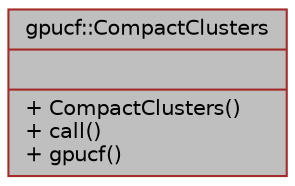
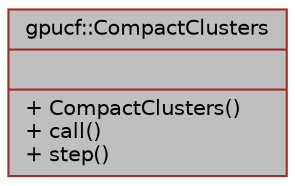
node "gpucf::CompactClusters": text "+ gpucf()" -> "+ step()"
